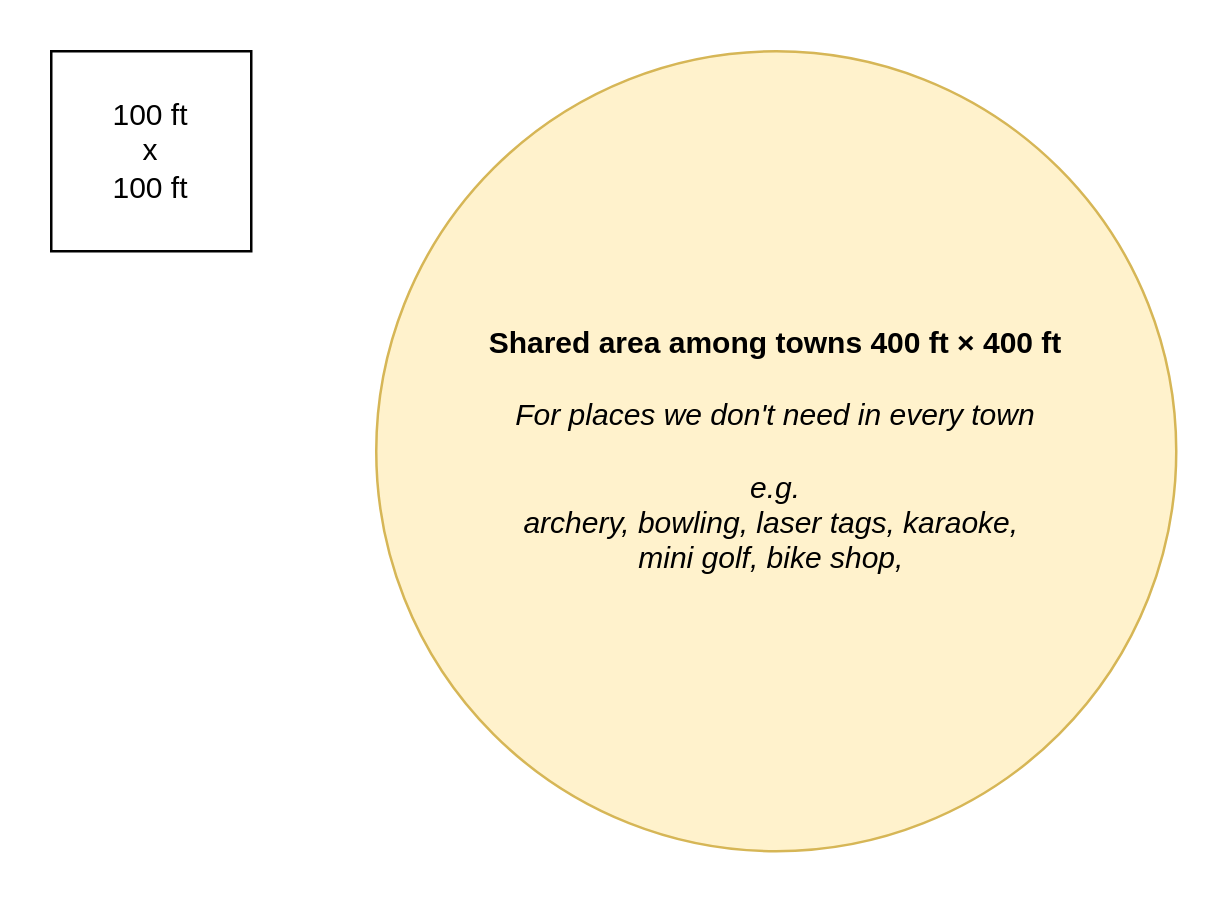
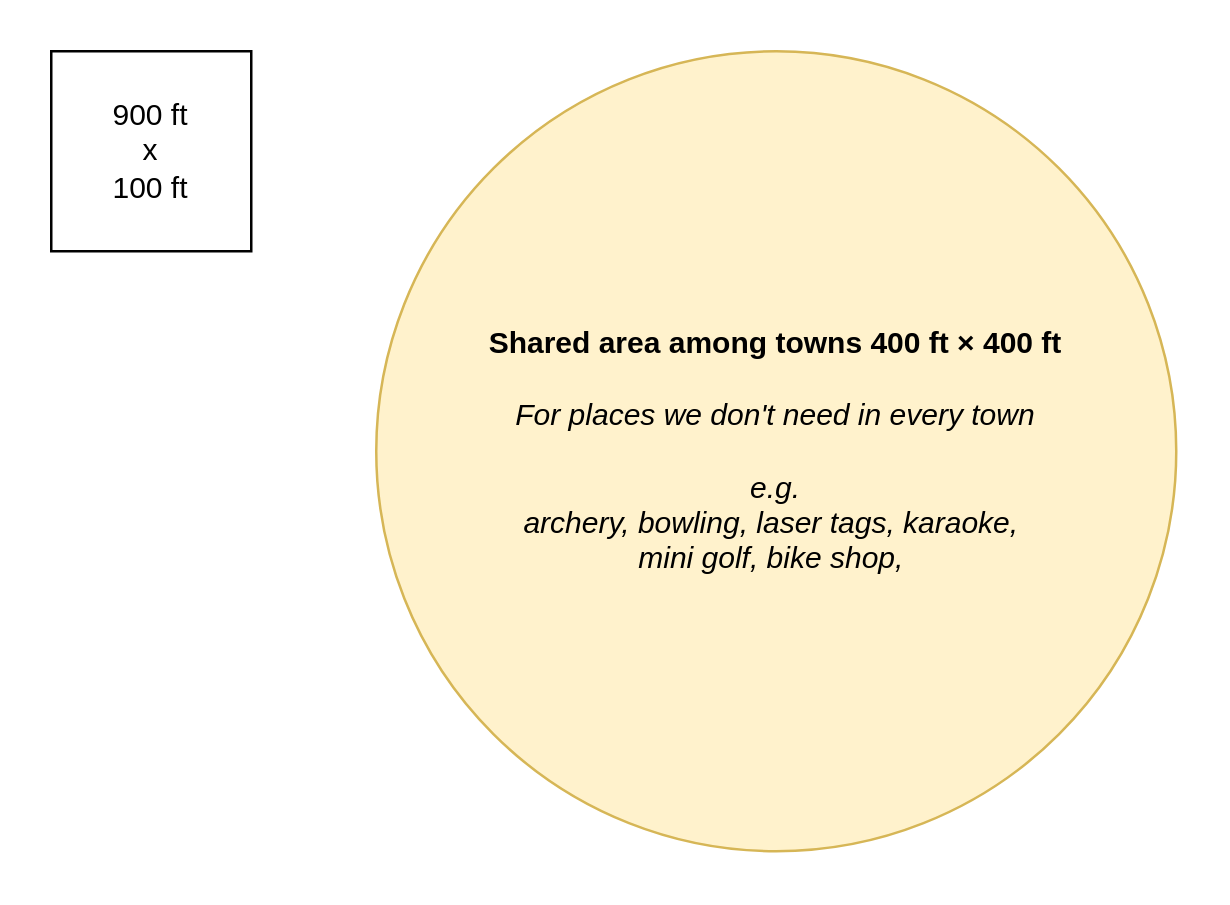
node "100 ft x 100 ft": label "100 ft x 100 ft" -> "900 ft x 100 ft"
